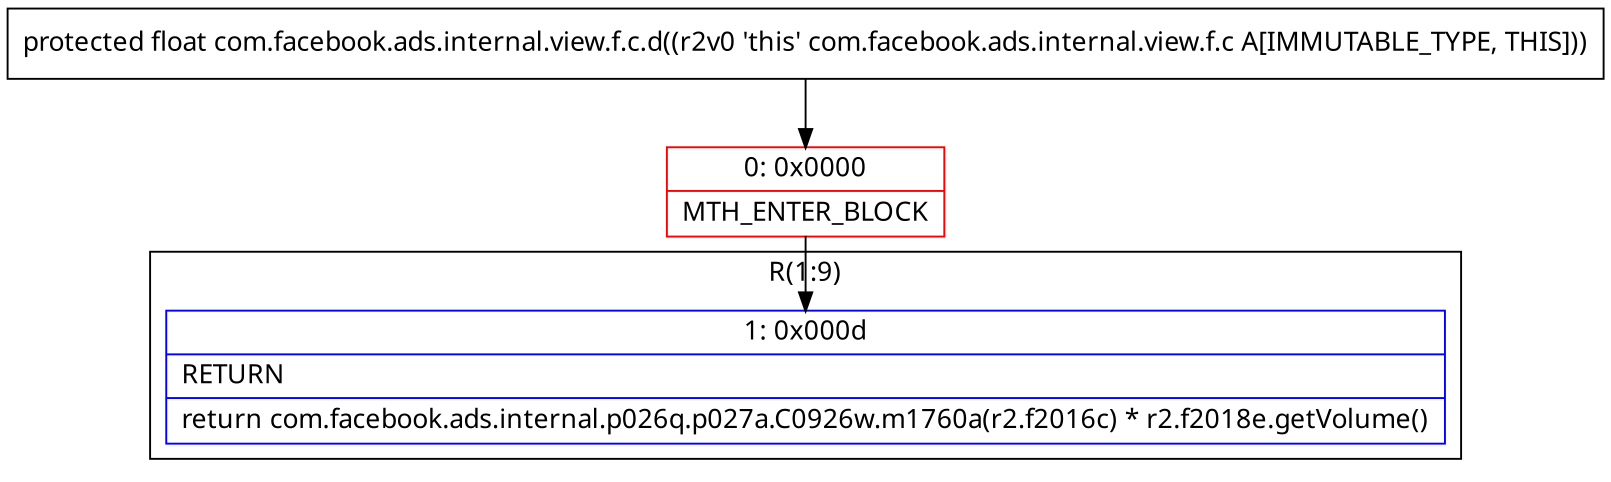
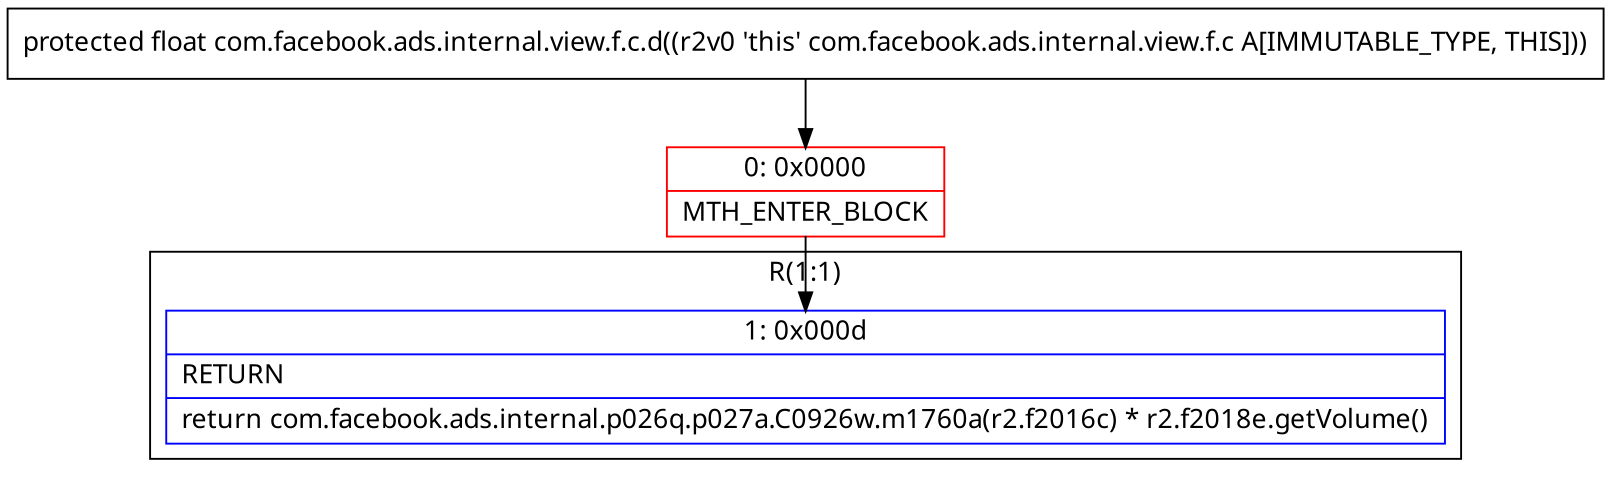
cluster "R(1:9)": label "R(1:9)" -> "R(1:1)"
